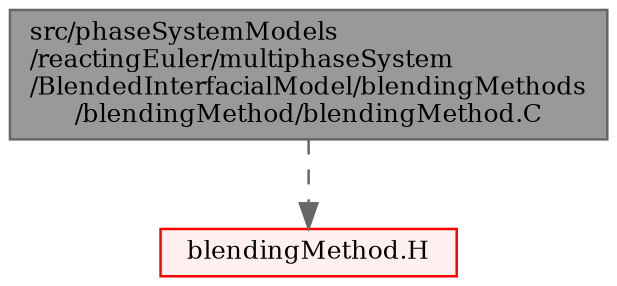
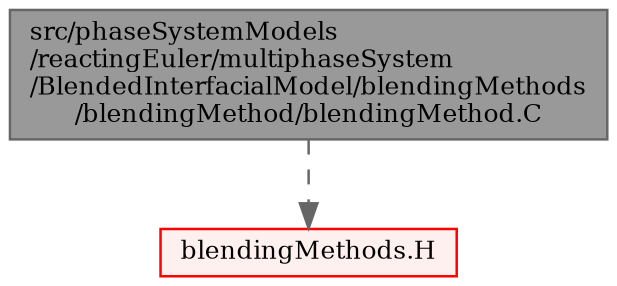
node "blendingMethod.H": label "blendingMethod.H" -> "blendingMethods.H"
